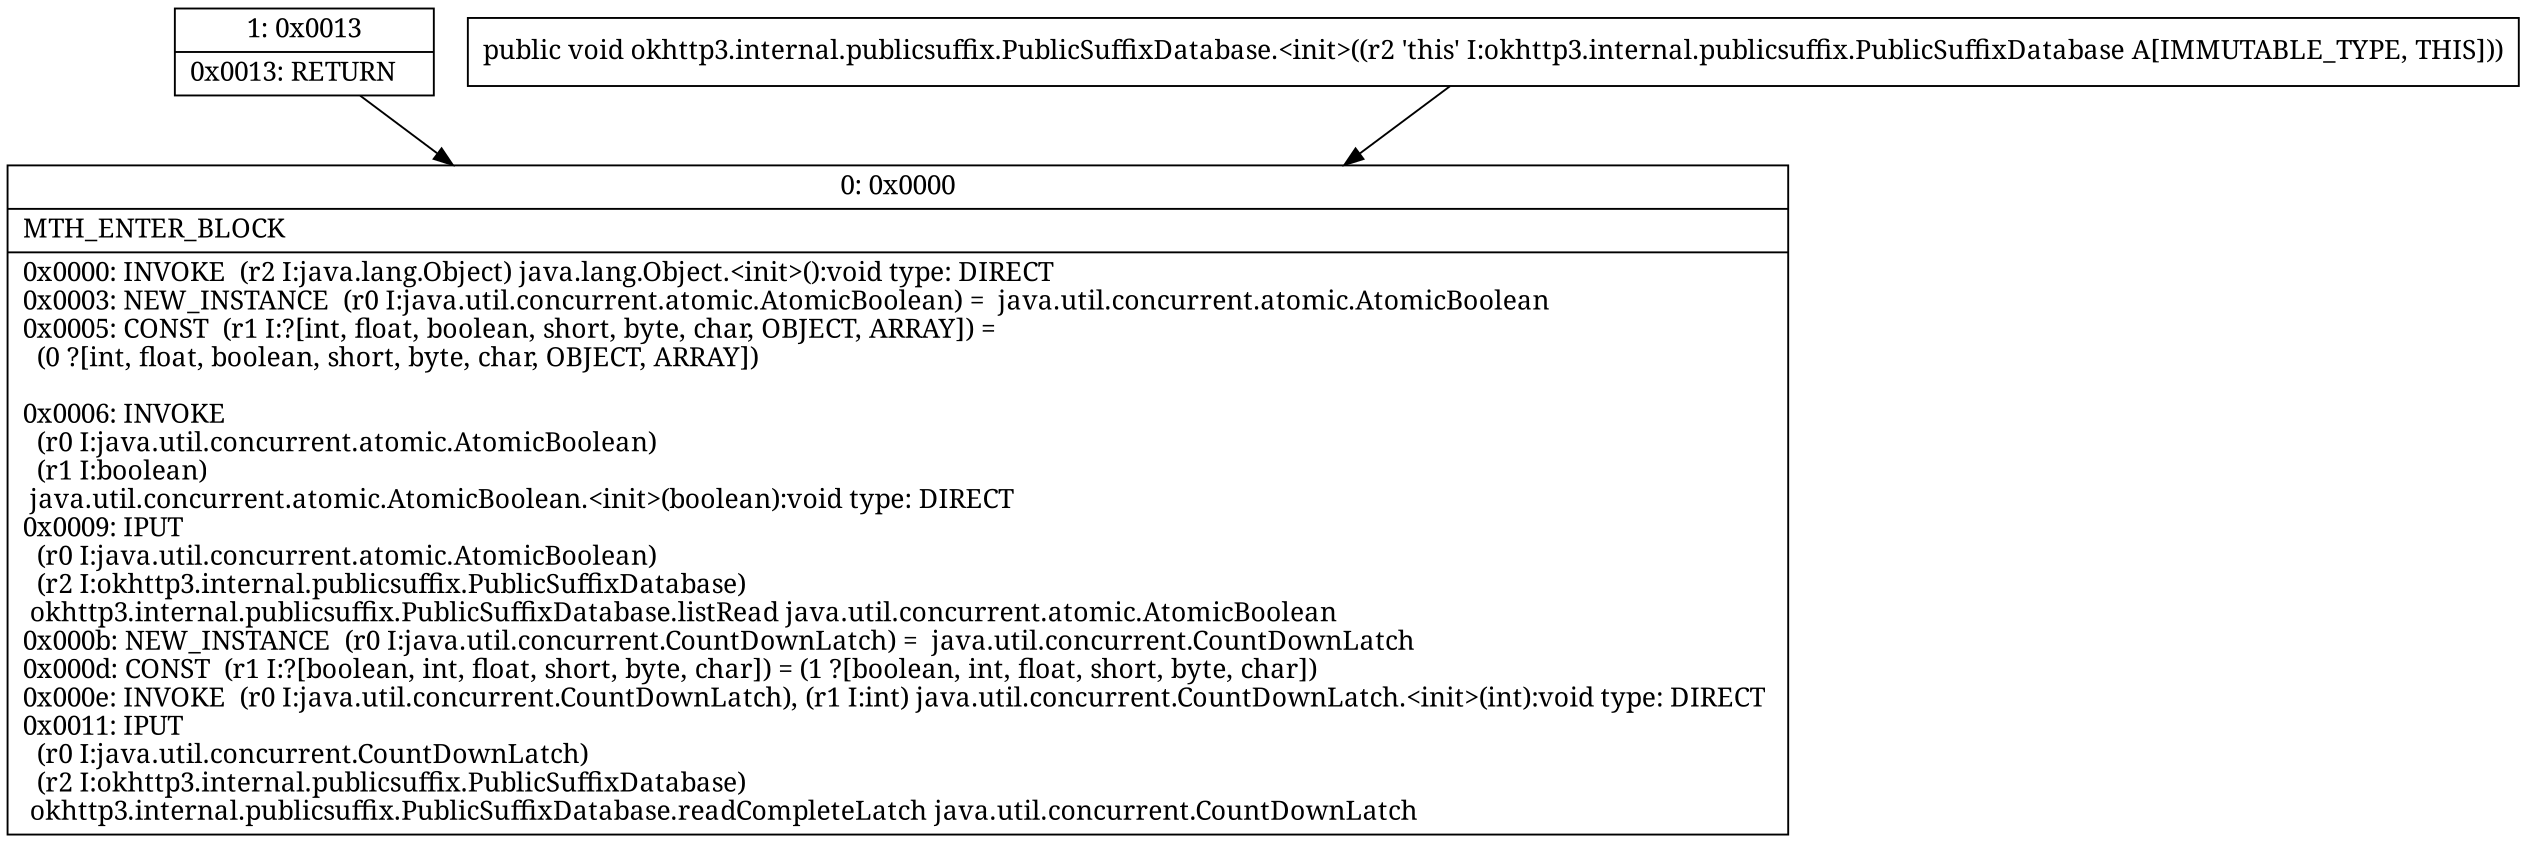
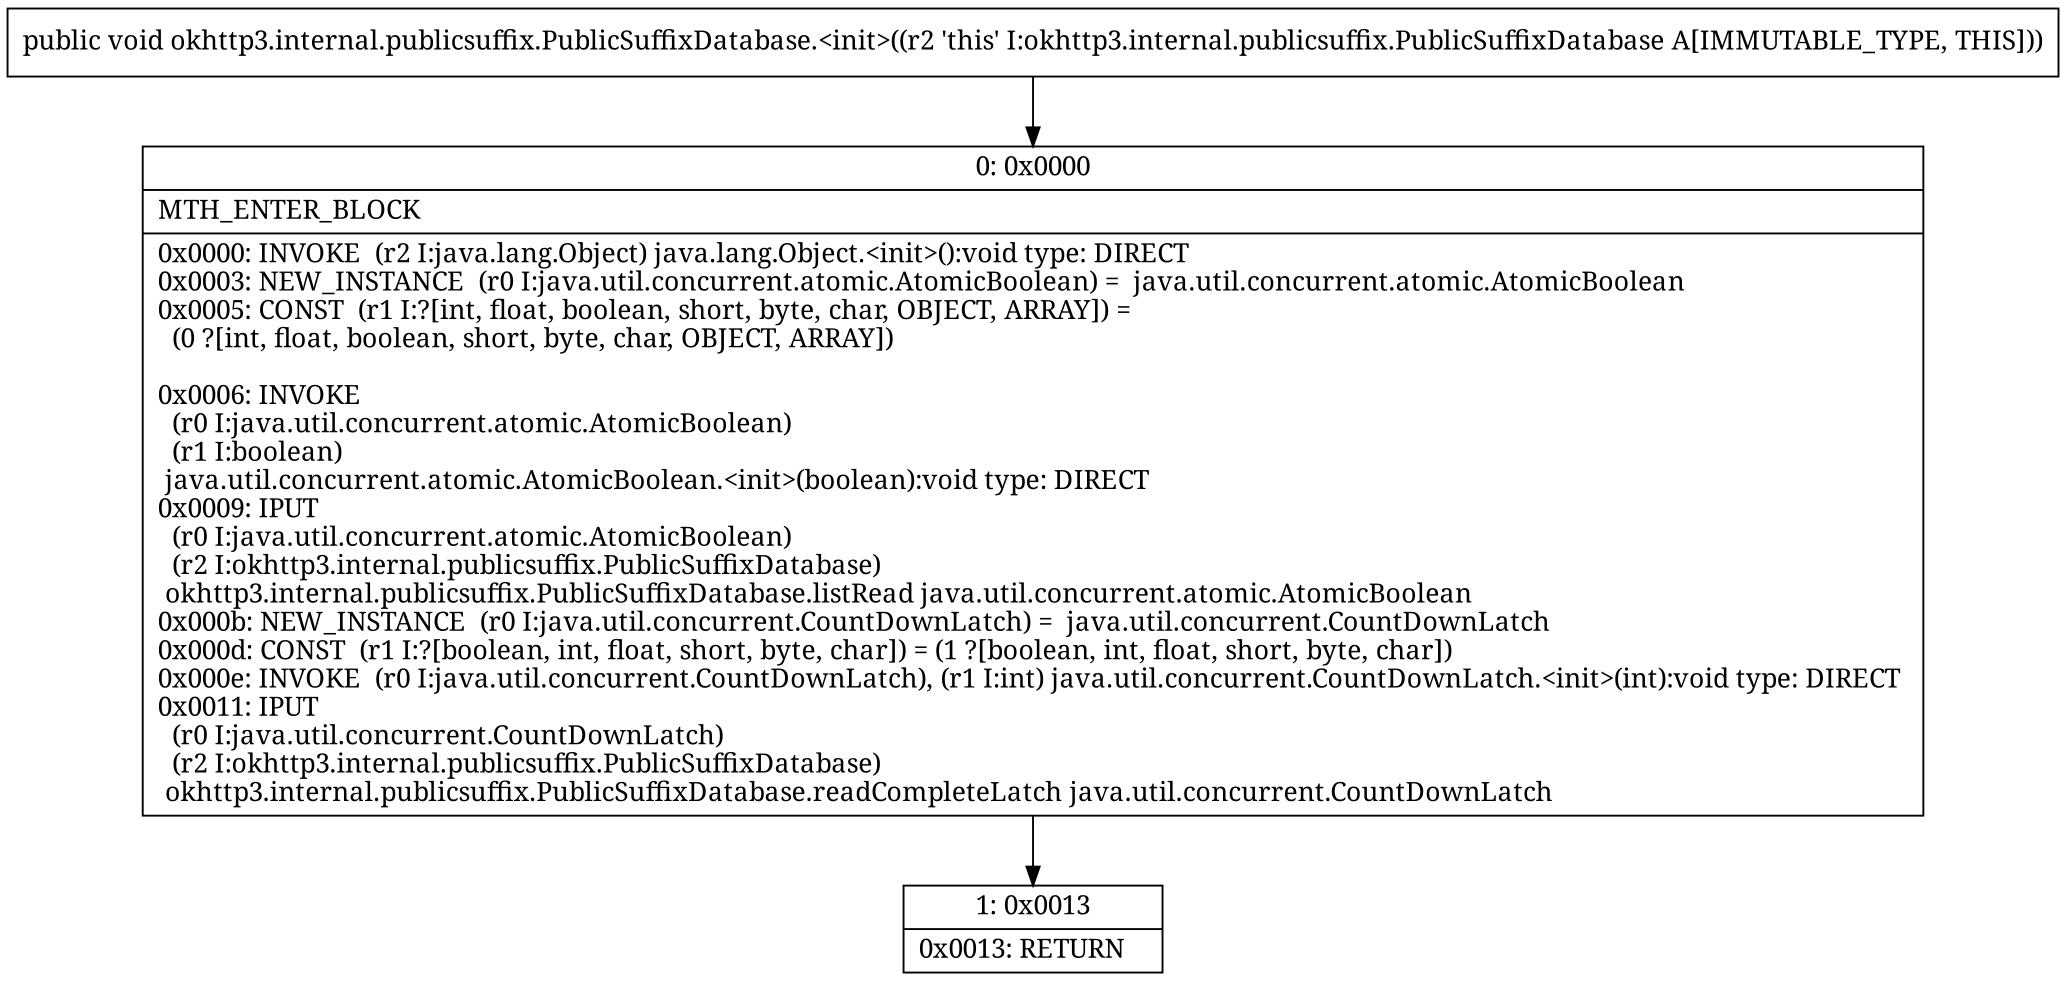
edge "1: 0x0013" -> "0: 0x0000": reversed
